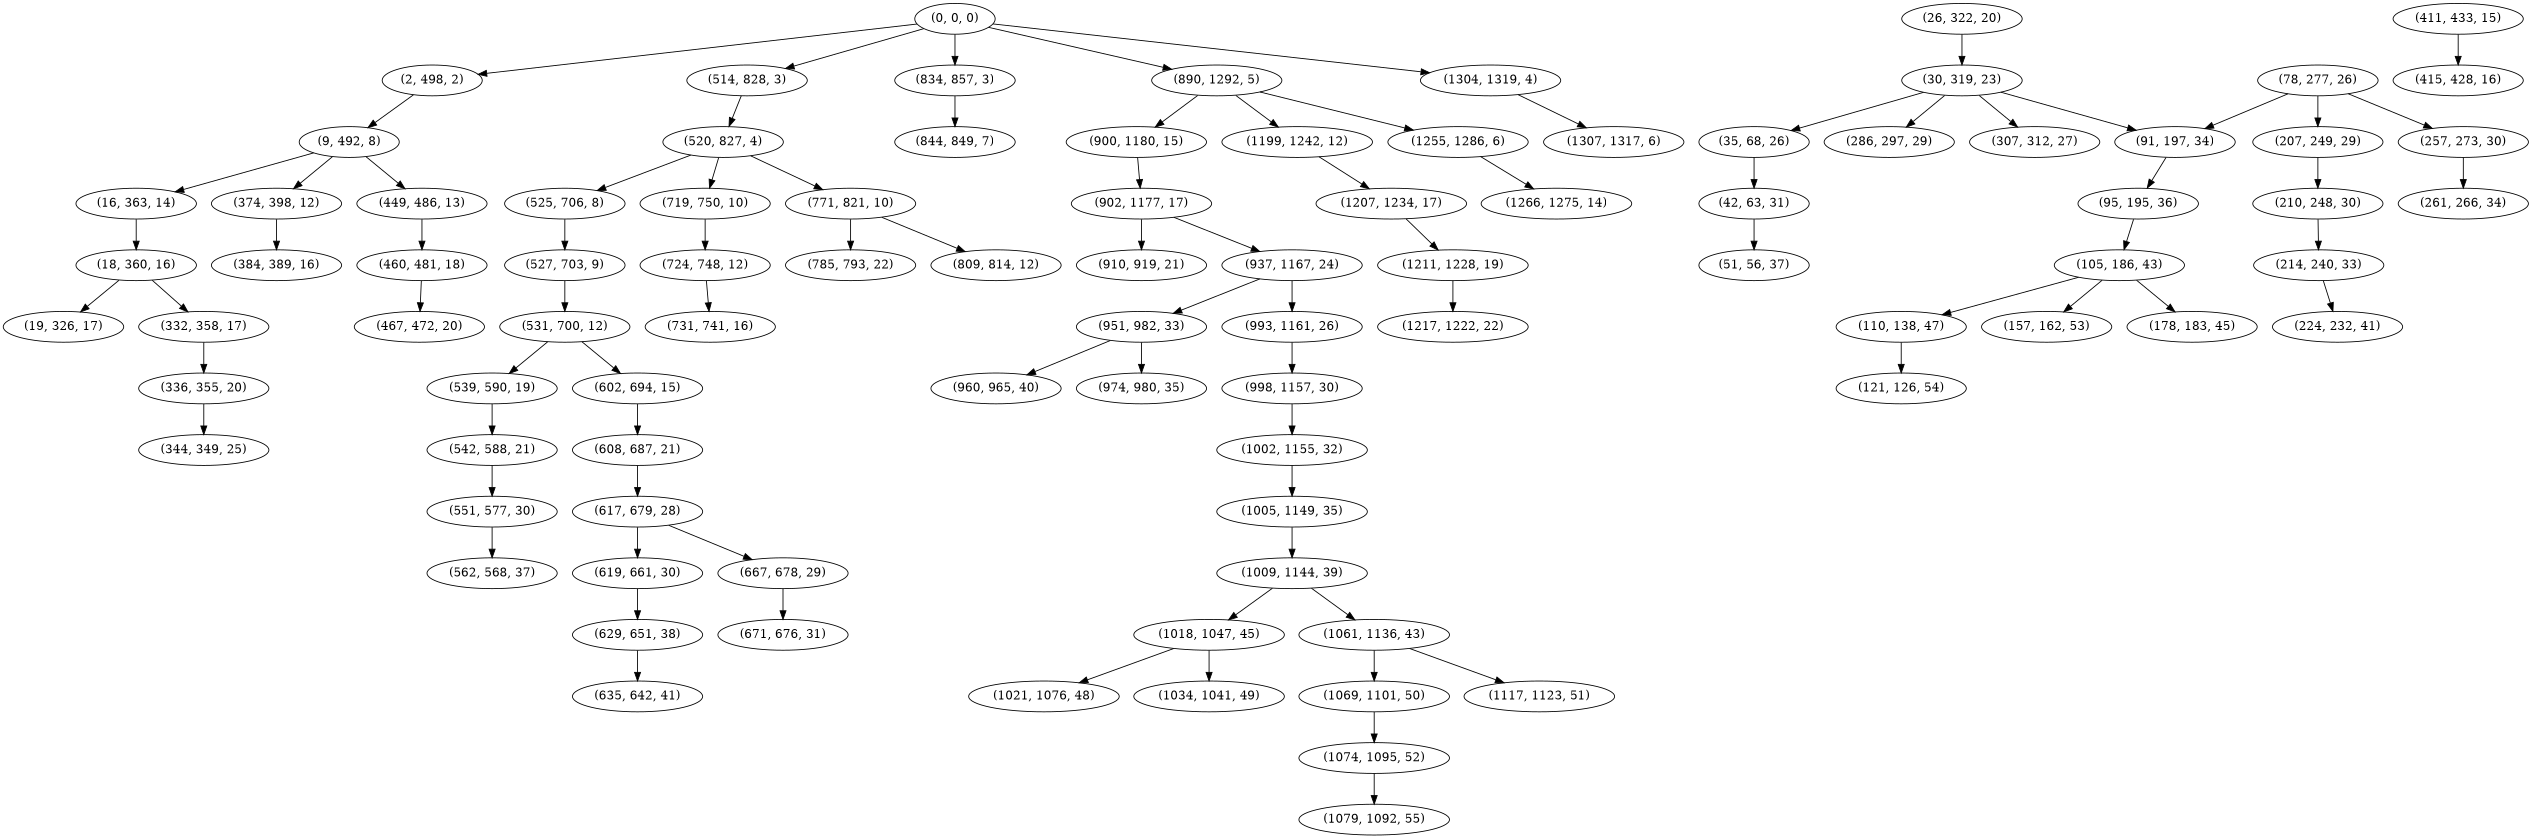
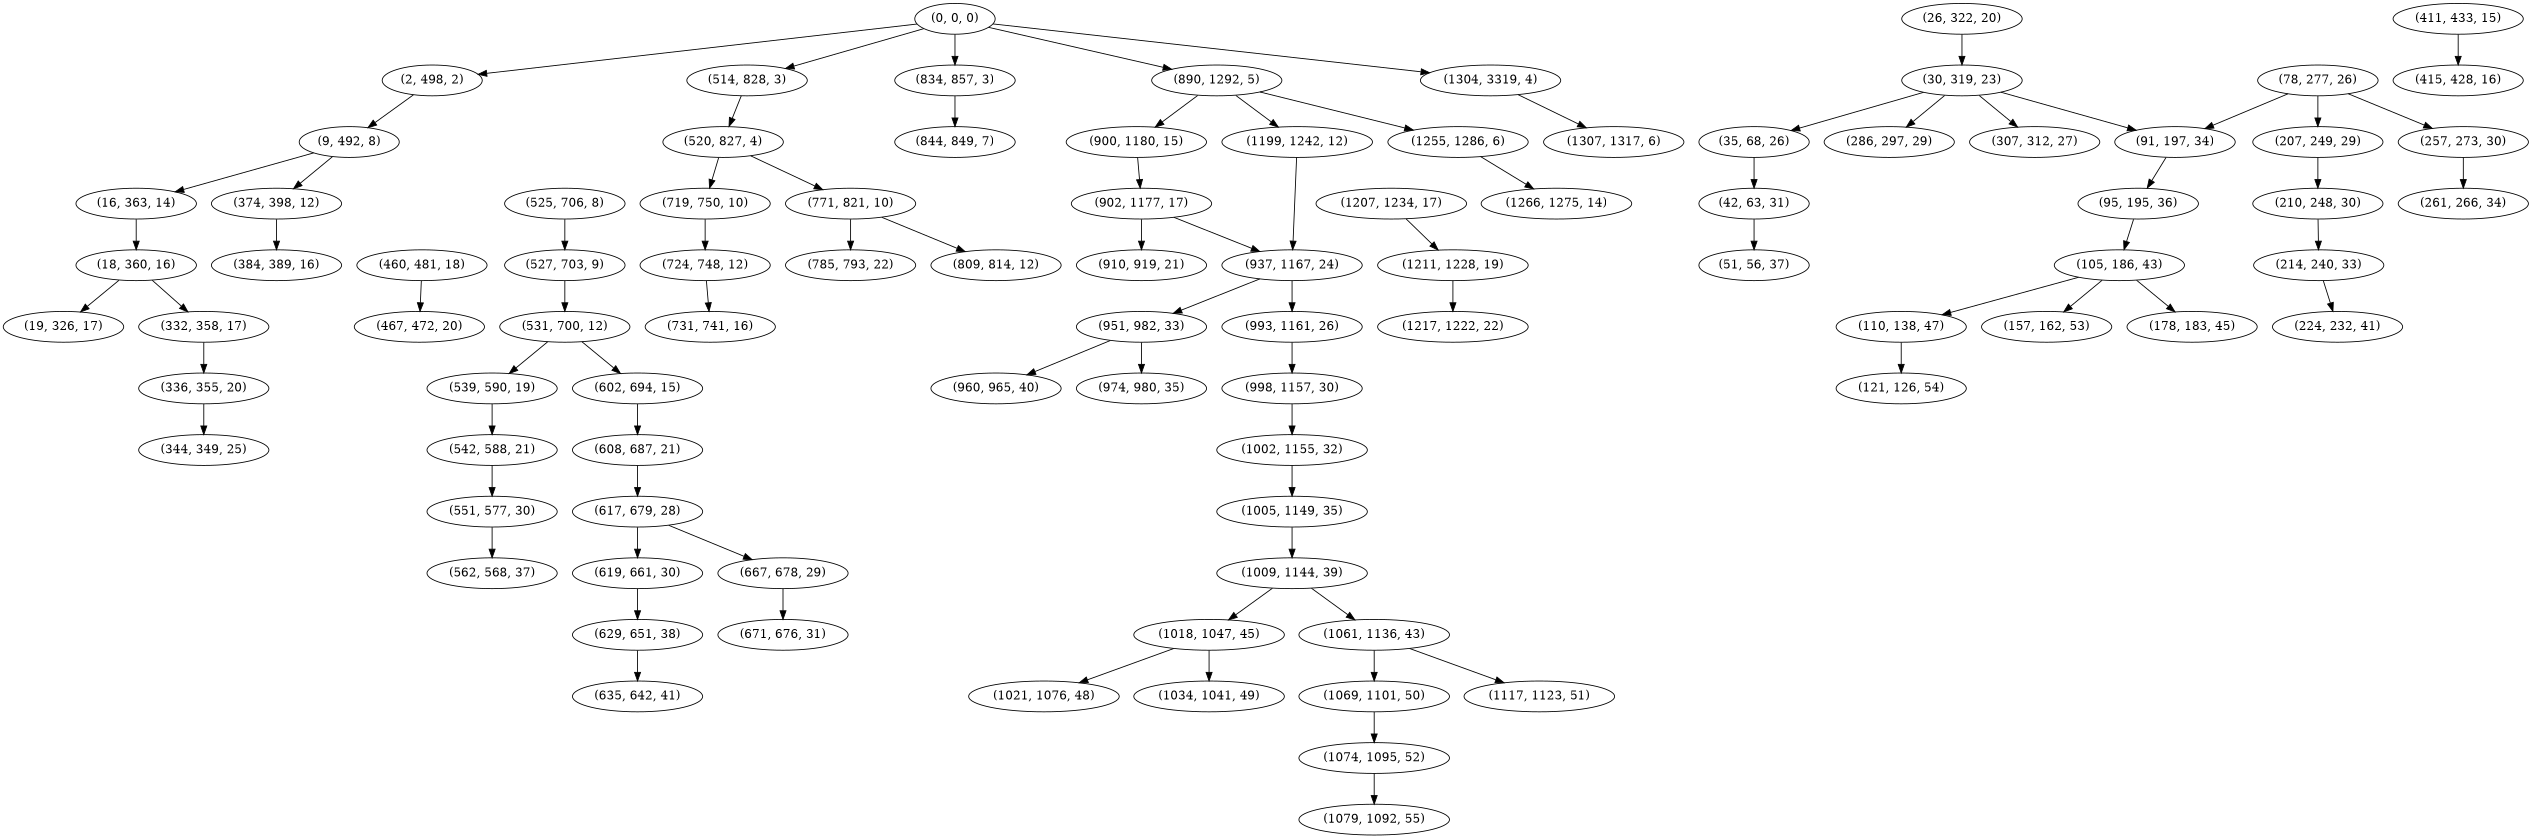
node "(1304, 1319, 4)": label "(1304, 1319, 4)" -> "(1304, 3319, 4)"
edge "(1199, 1242, 12)" -> "(1207, 1234, 17)": now "(1199, 1242, 12)" -> "(937, 1167, 24)"
edge "(520, 827, 4)" -> "(525, 706, 8)": removed
node "(449, 486, 13)": removed
